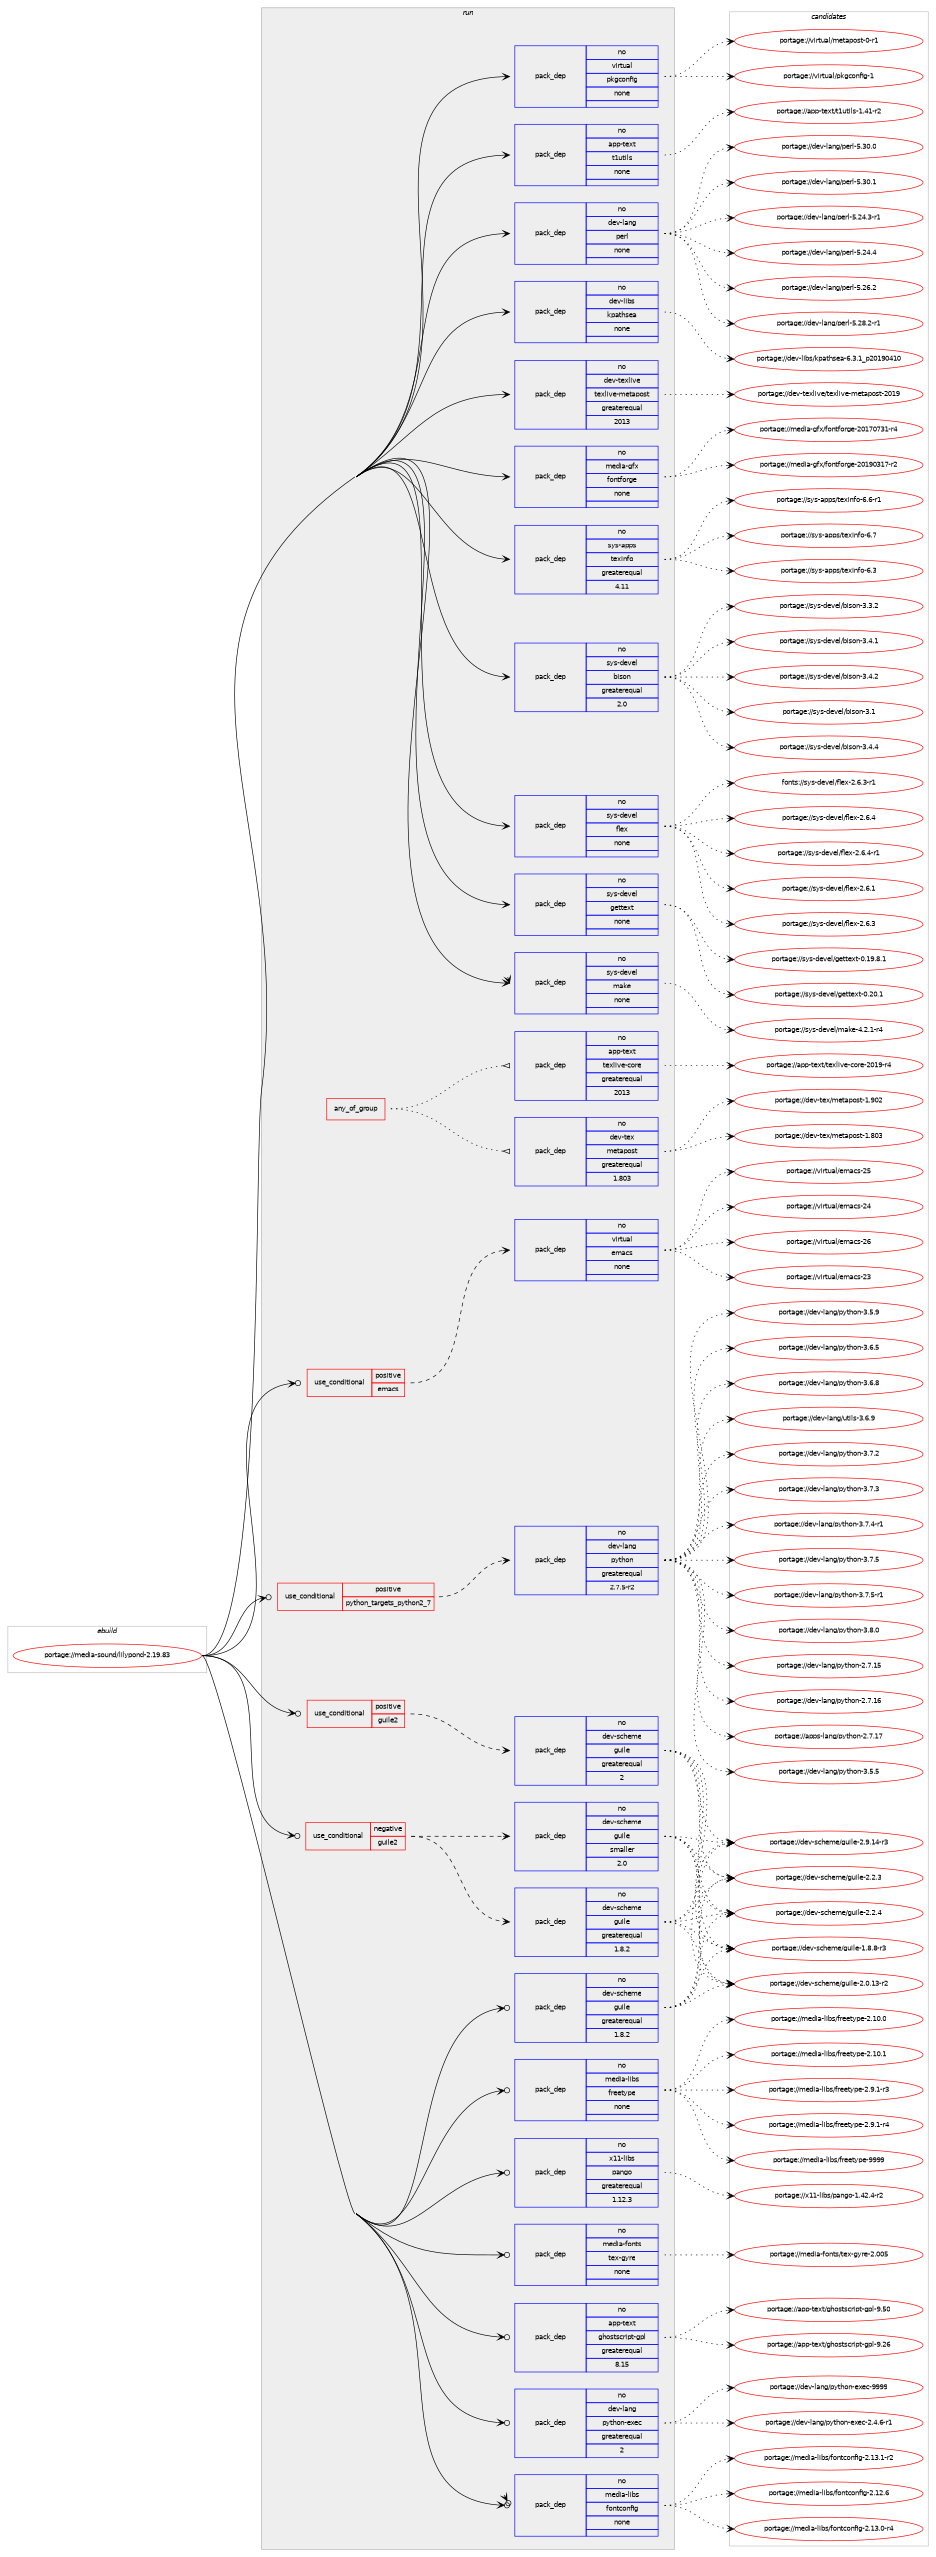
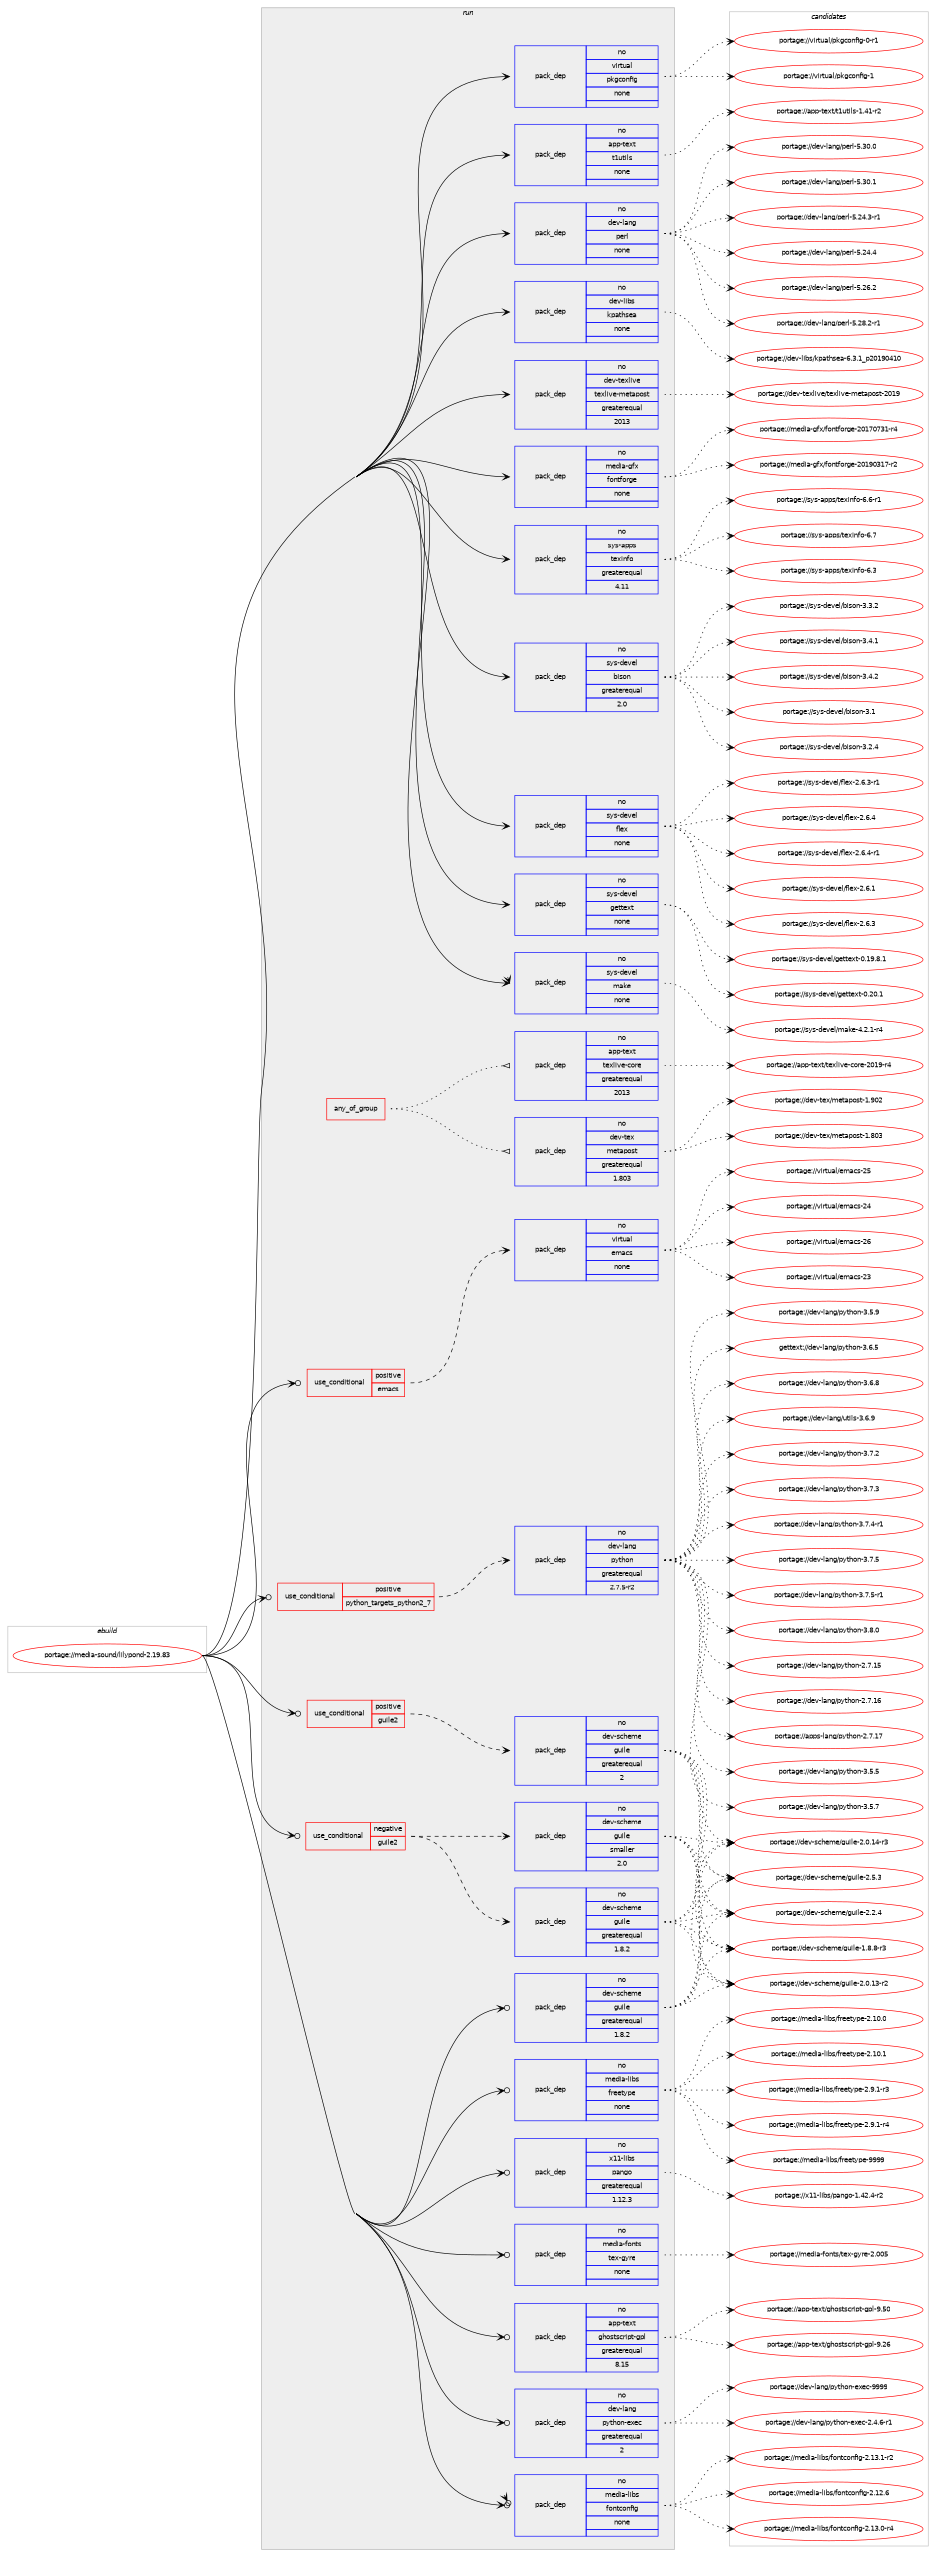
node "portage://virtual/metapost-0-r1": label "portage://virtual/metapost-0-r1" -> "portage://virtual/pkgconfig-0-r1"
node "portage://sys-devel/bison-3.4.4": label "portage://sys-devel/bison-3.4.4" -> "portage://sys-devel/bison-3.2.4"
node "fonts://sys-devel/flex-2.6.3-r1": label "fonts://sys-devel/flex-2.6.3-r1" -> "portage://sys-devel/flex-2.6.3-r1"
node "portage://dev-lang/python-3.6.5": label "portage://dev-lang/python-3.6.5" -> "gettext://dev-lang/python-3.6.5"
node "portage://dev-lang/python-3.5.7": added
node "portage://dev-scheme/guile-2.9.14-r3": label "portage://dev-scheme/guile-2.9.14-r3" -> "portage://dev-scheme/guile-2.0.14-r3"
node "portage://dev-scheme/guile-2.2.3": label "portage://dev-scheme/guile-2.2.3" -> "portage://dev-scheme/guile-2.5.3"
